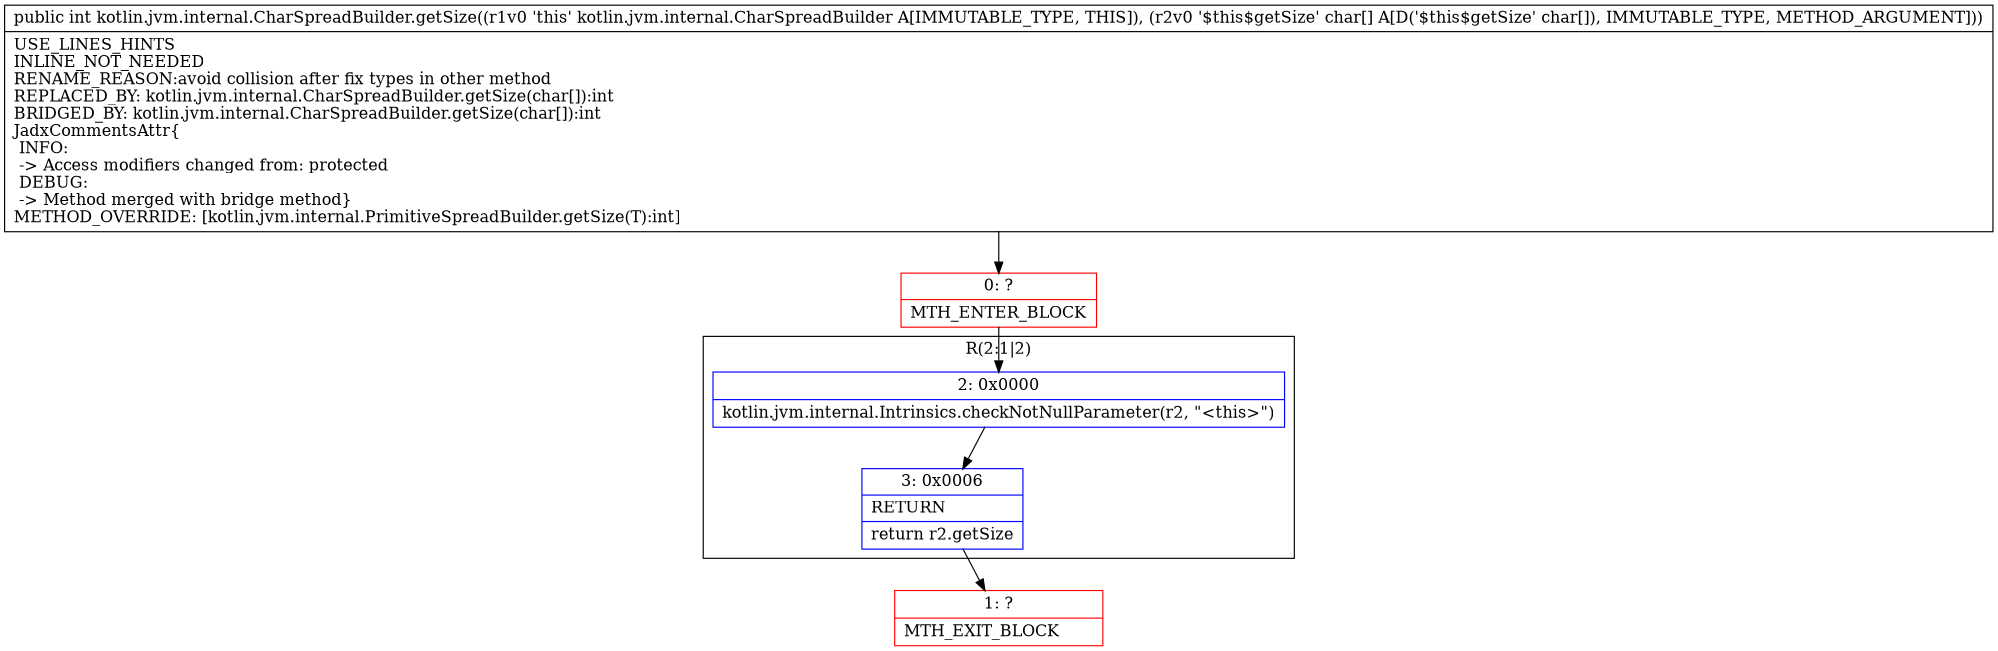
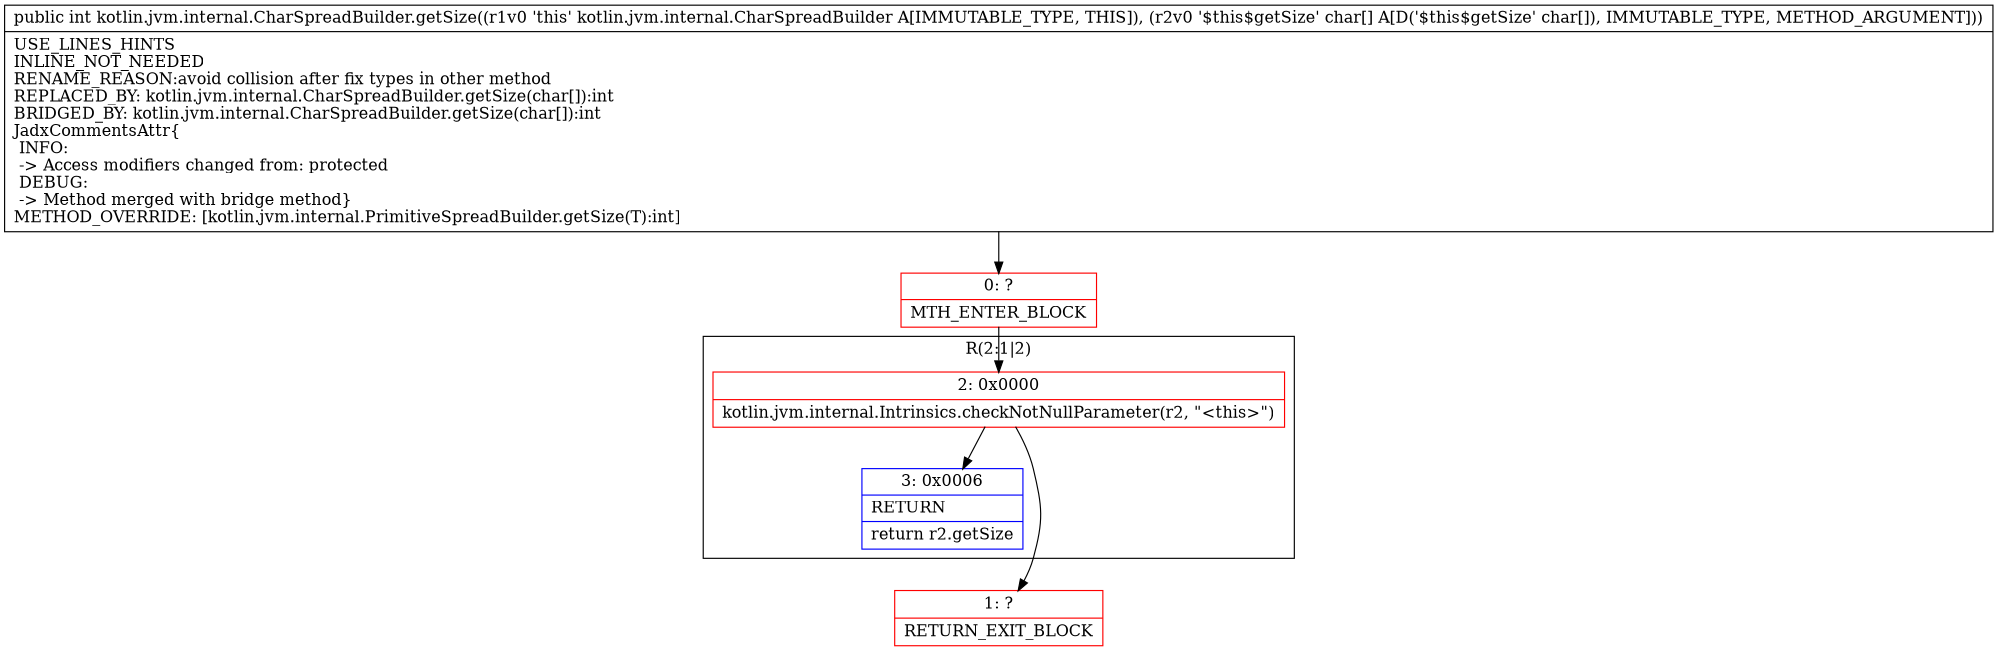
node "2: 0x0000": color blue -> red
edge "3: 0x0006" -> "1: ?": now "2: 0x0000" -> "1: ?"
node "1: ?": text "MTH_EXIT_BLOCK" -> "RETURN_EXIT_BLOCK"
